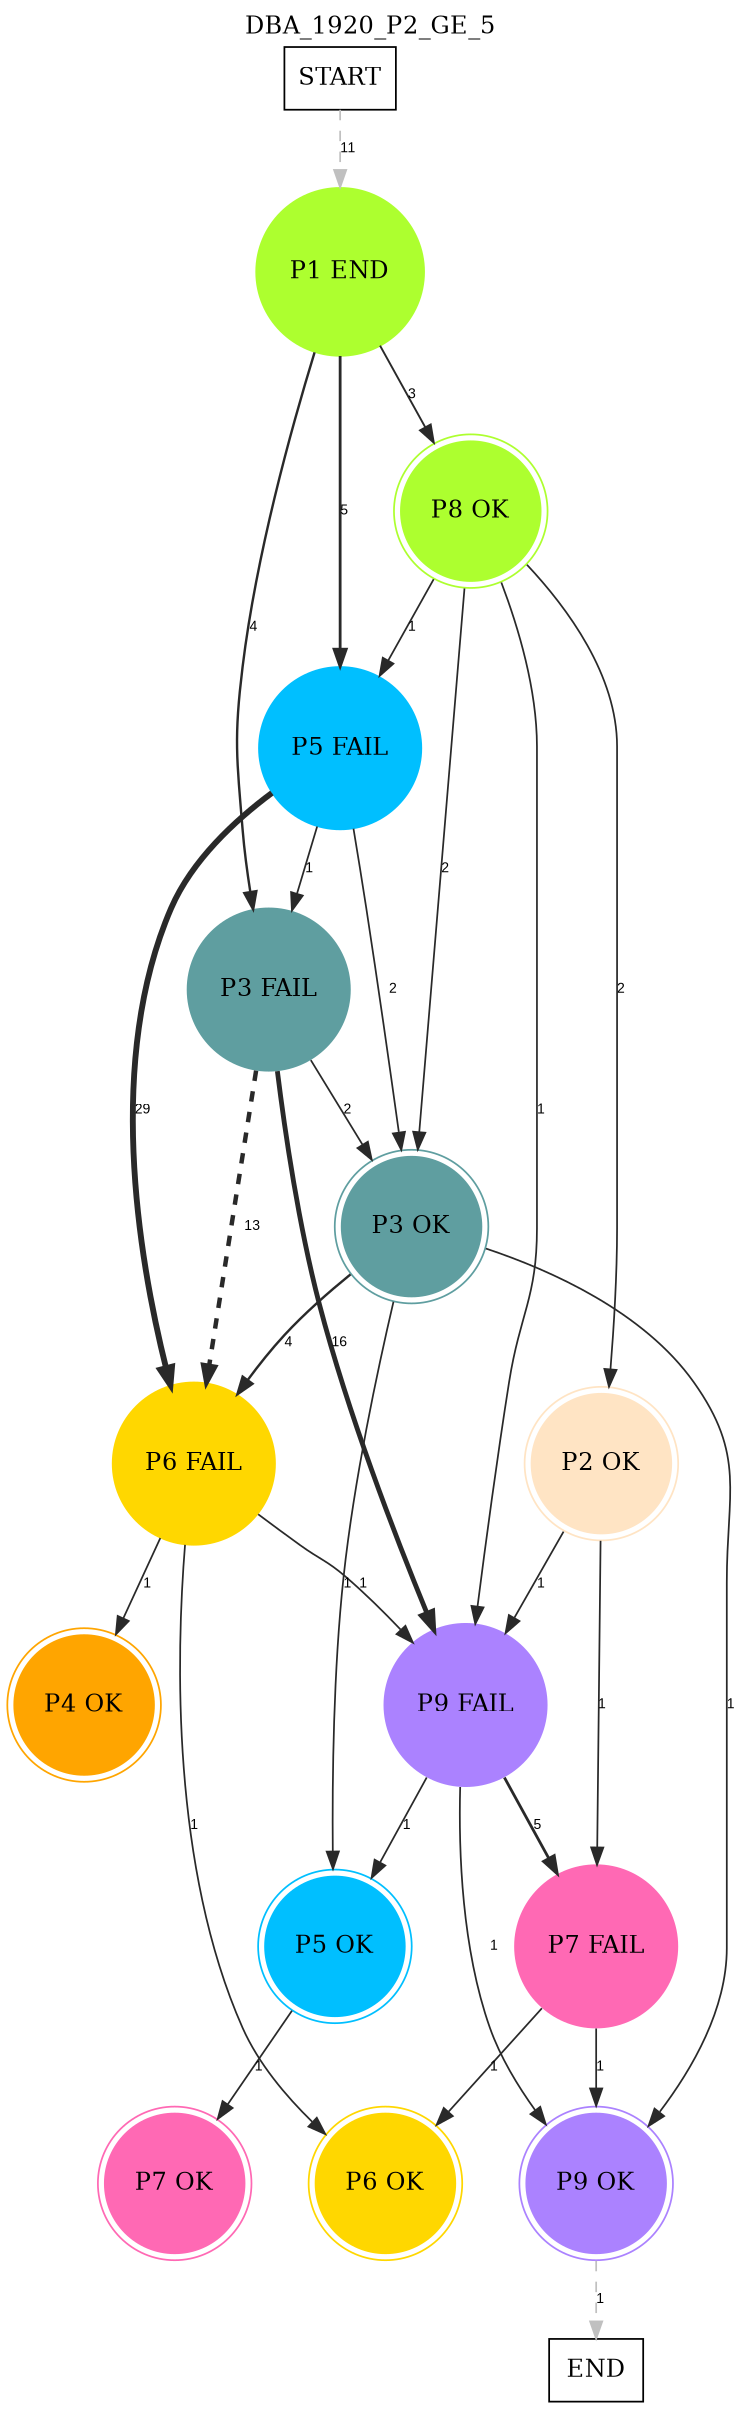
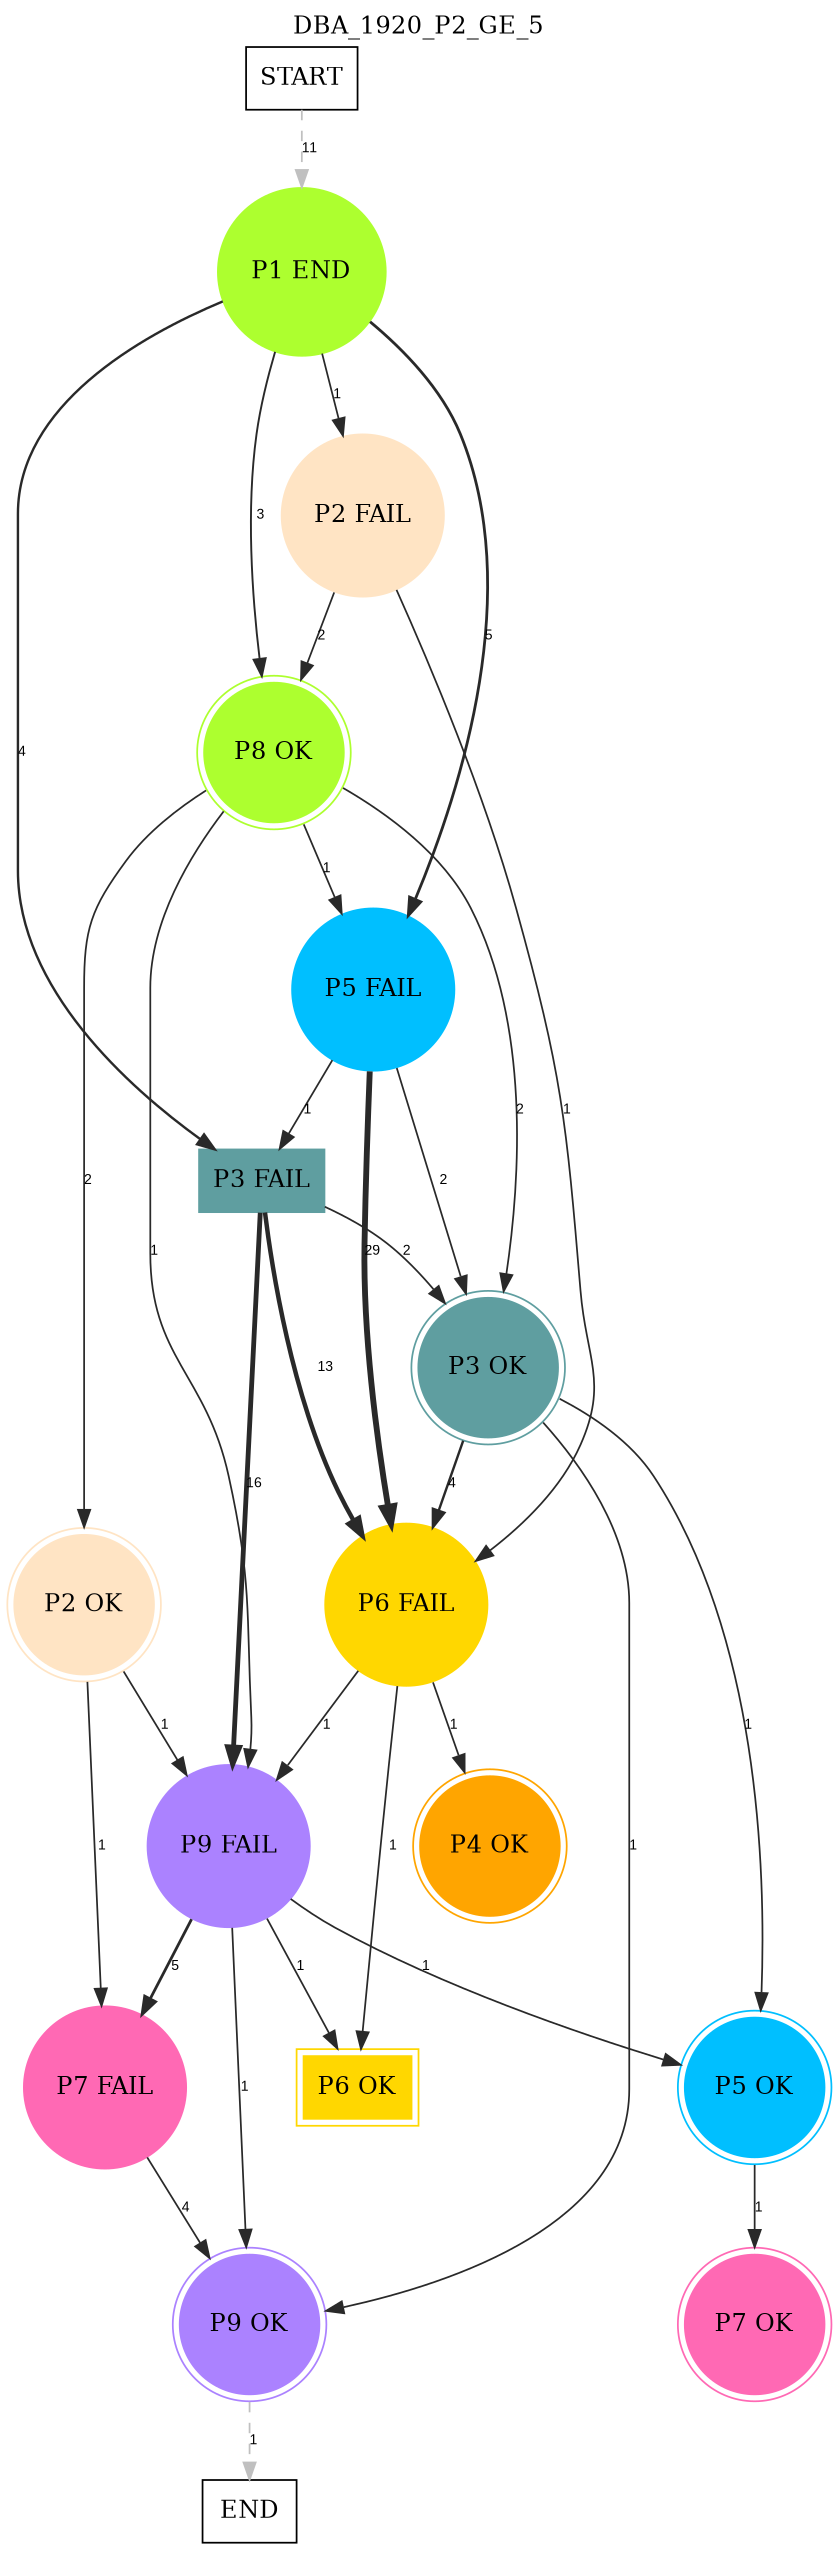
node "P2 FAIL": added
node "P3 FAIL": shape circle -> box
edge "P3 FAIL" -> "P6 FAIL": style dashed -> solid
edge "P7 FAIL" -> "P6 OK": now "P9 FAIL" -> "P6 OK"
edge "P7 FAIL" -> "P9 OK": label "1" -> "4"
node "P6 OK": shape circle -> box
